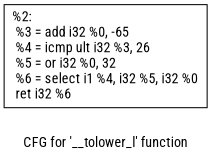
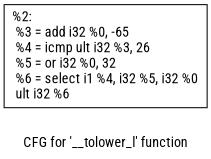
node "%2:": text "ret i32 %6" -> "ult i32 %6"
